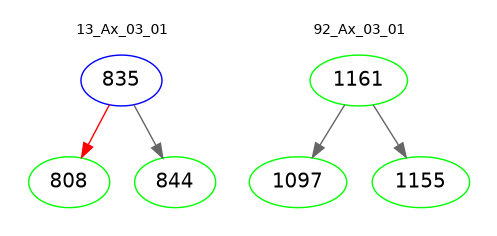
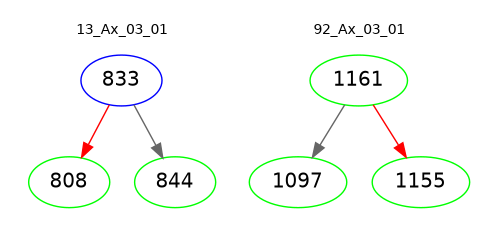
node "835": label "835" -> "833"
edge "1161" -> "1155": color gray40 -> red
